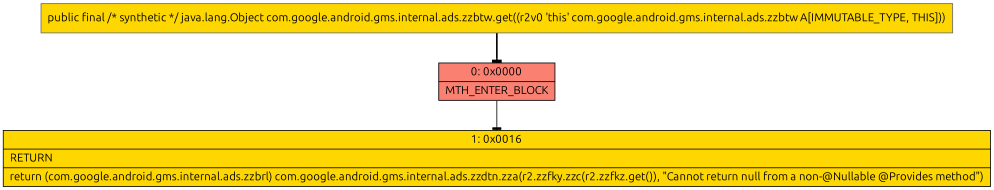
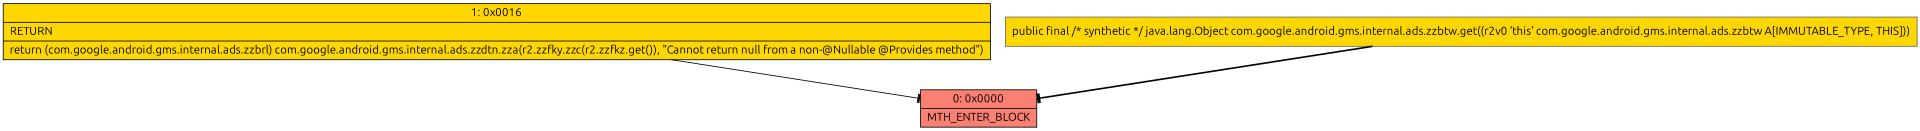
edge "0: 0x0000" -> "1: 0x0016": reversed
